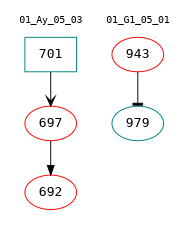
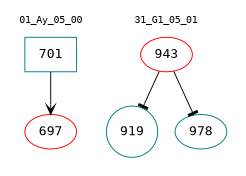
cluster "01_Ay_05_03": label "01_Ay_05_03" -> "01_Ay_05_00"
cluster "01_G1_05_01": label "01_G1_05_01" -> "31_G1_05_01"
node "979": label "979" -> "978"
node "919": added
node "692": removed
